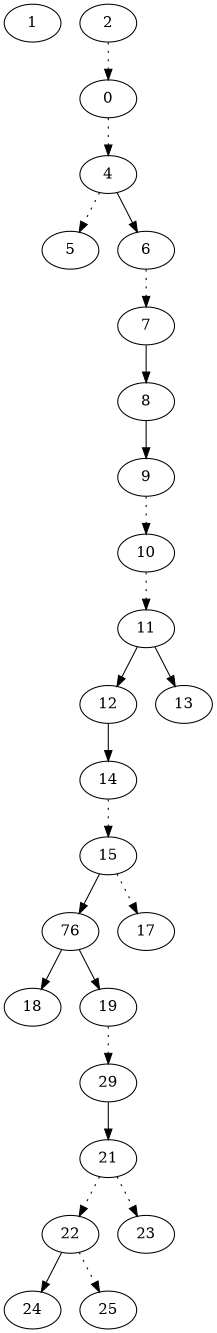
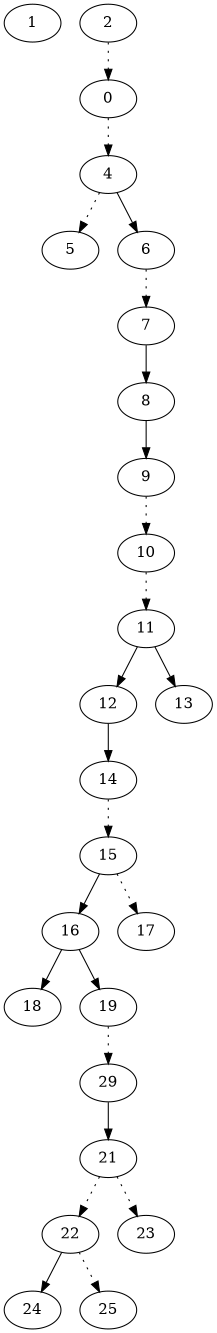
node "76": label "76" -> "16"
